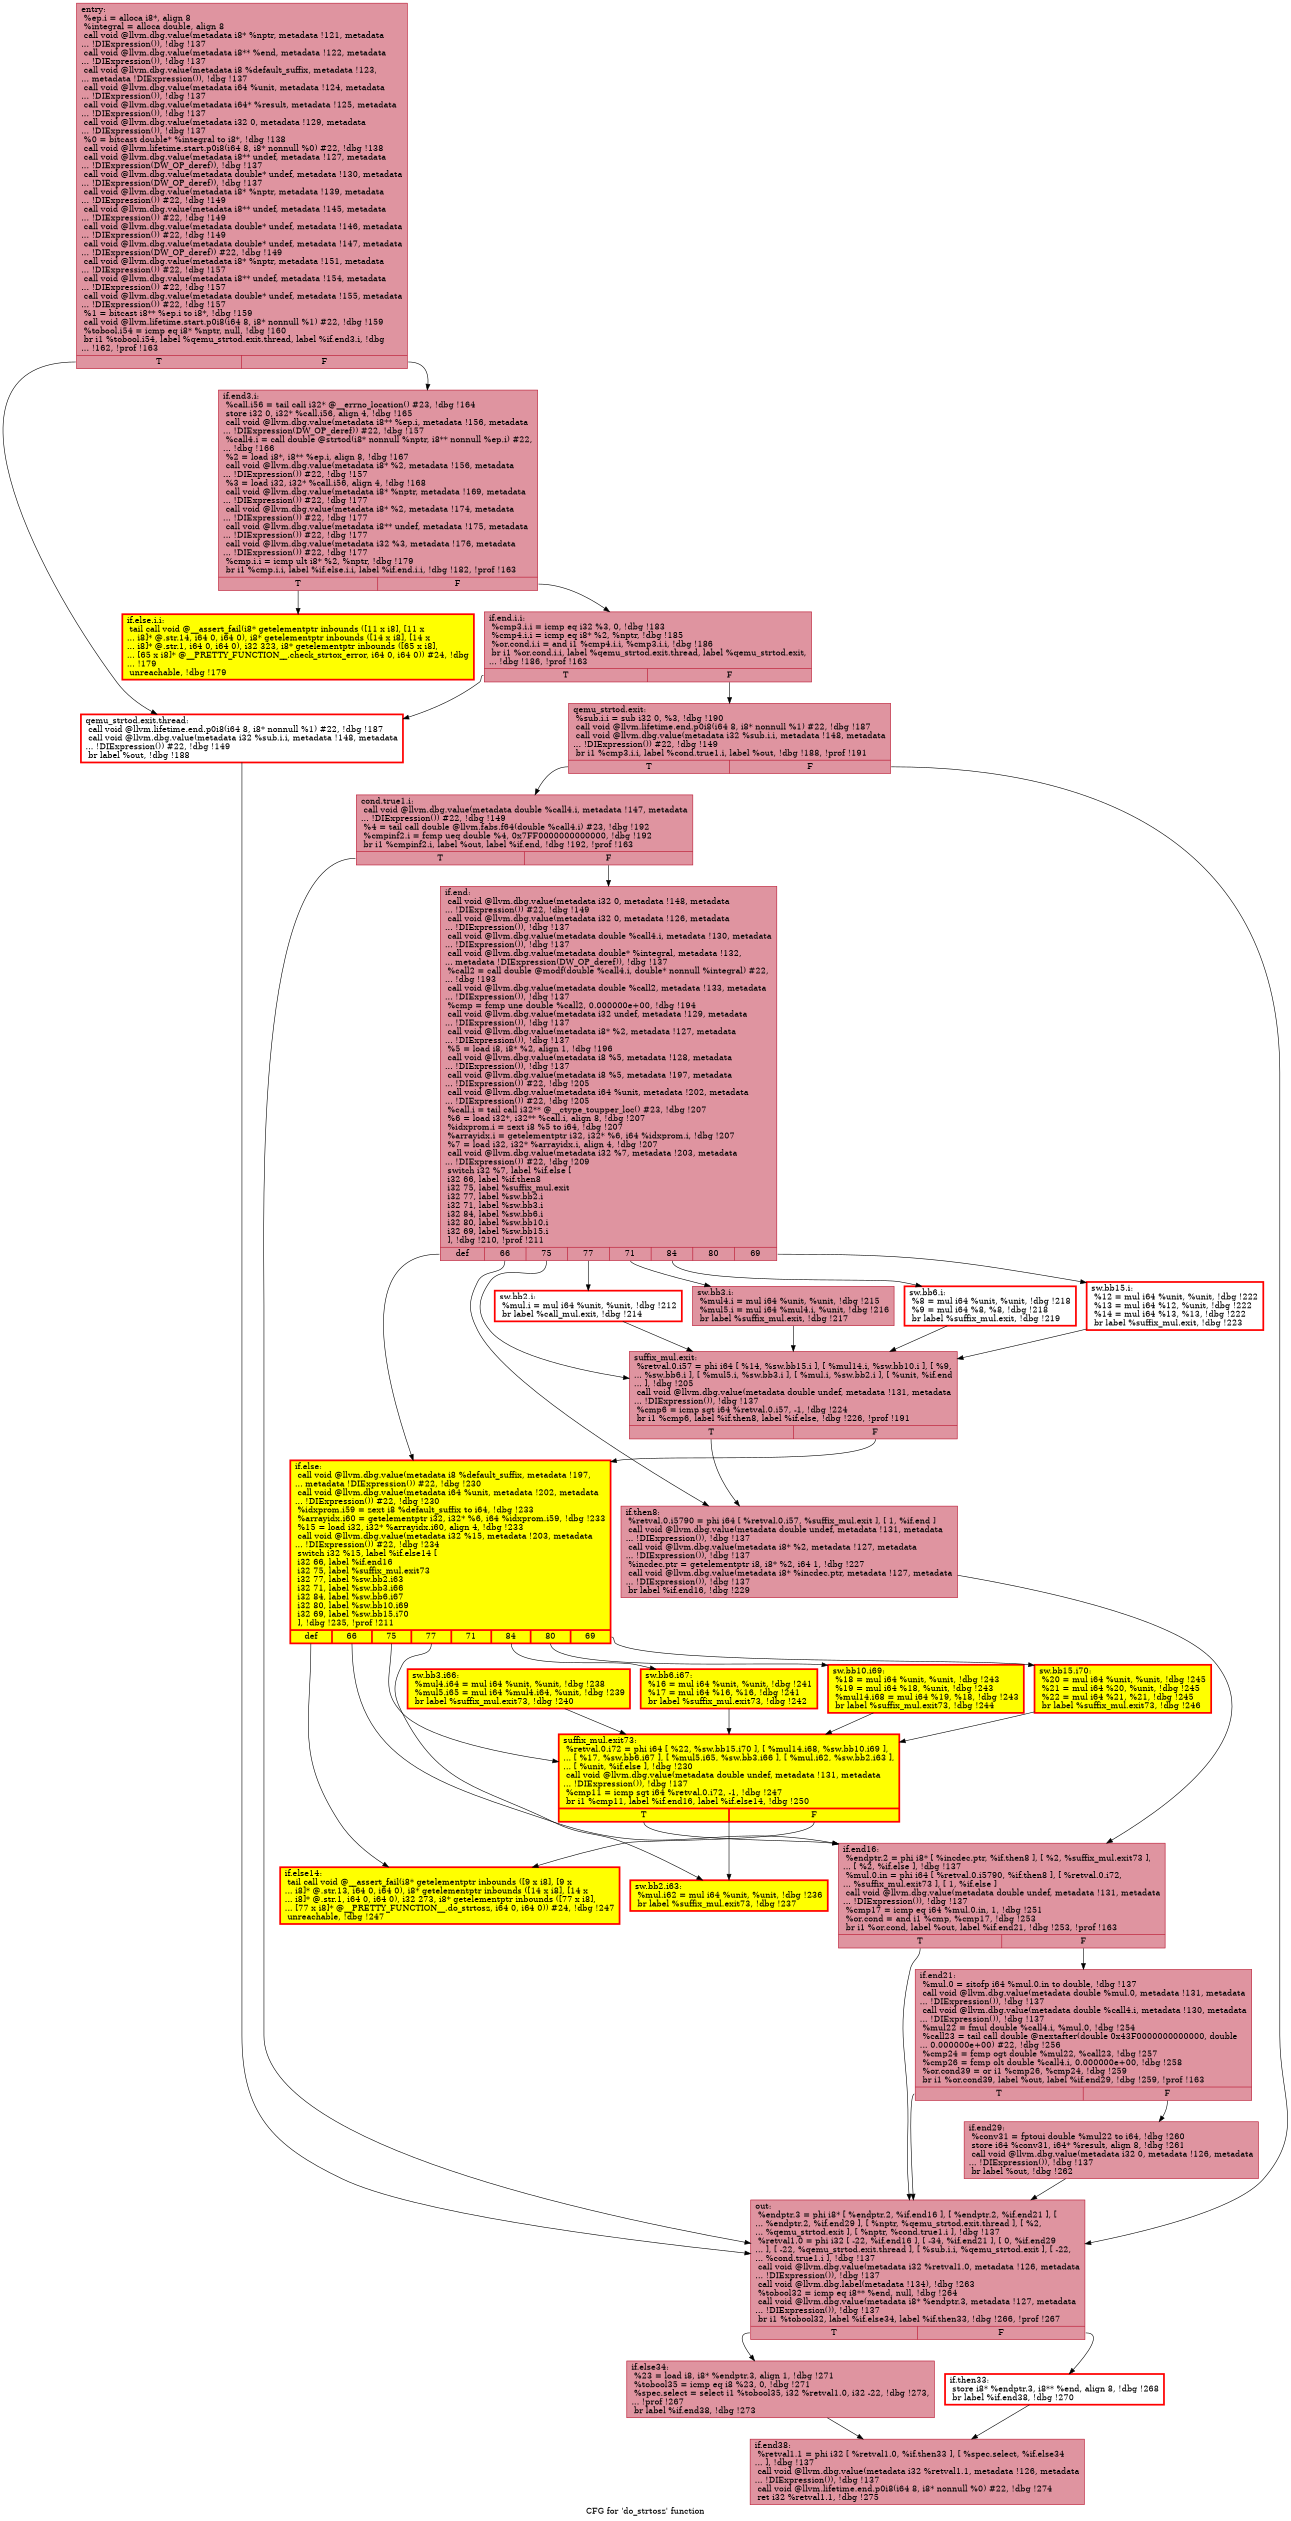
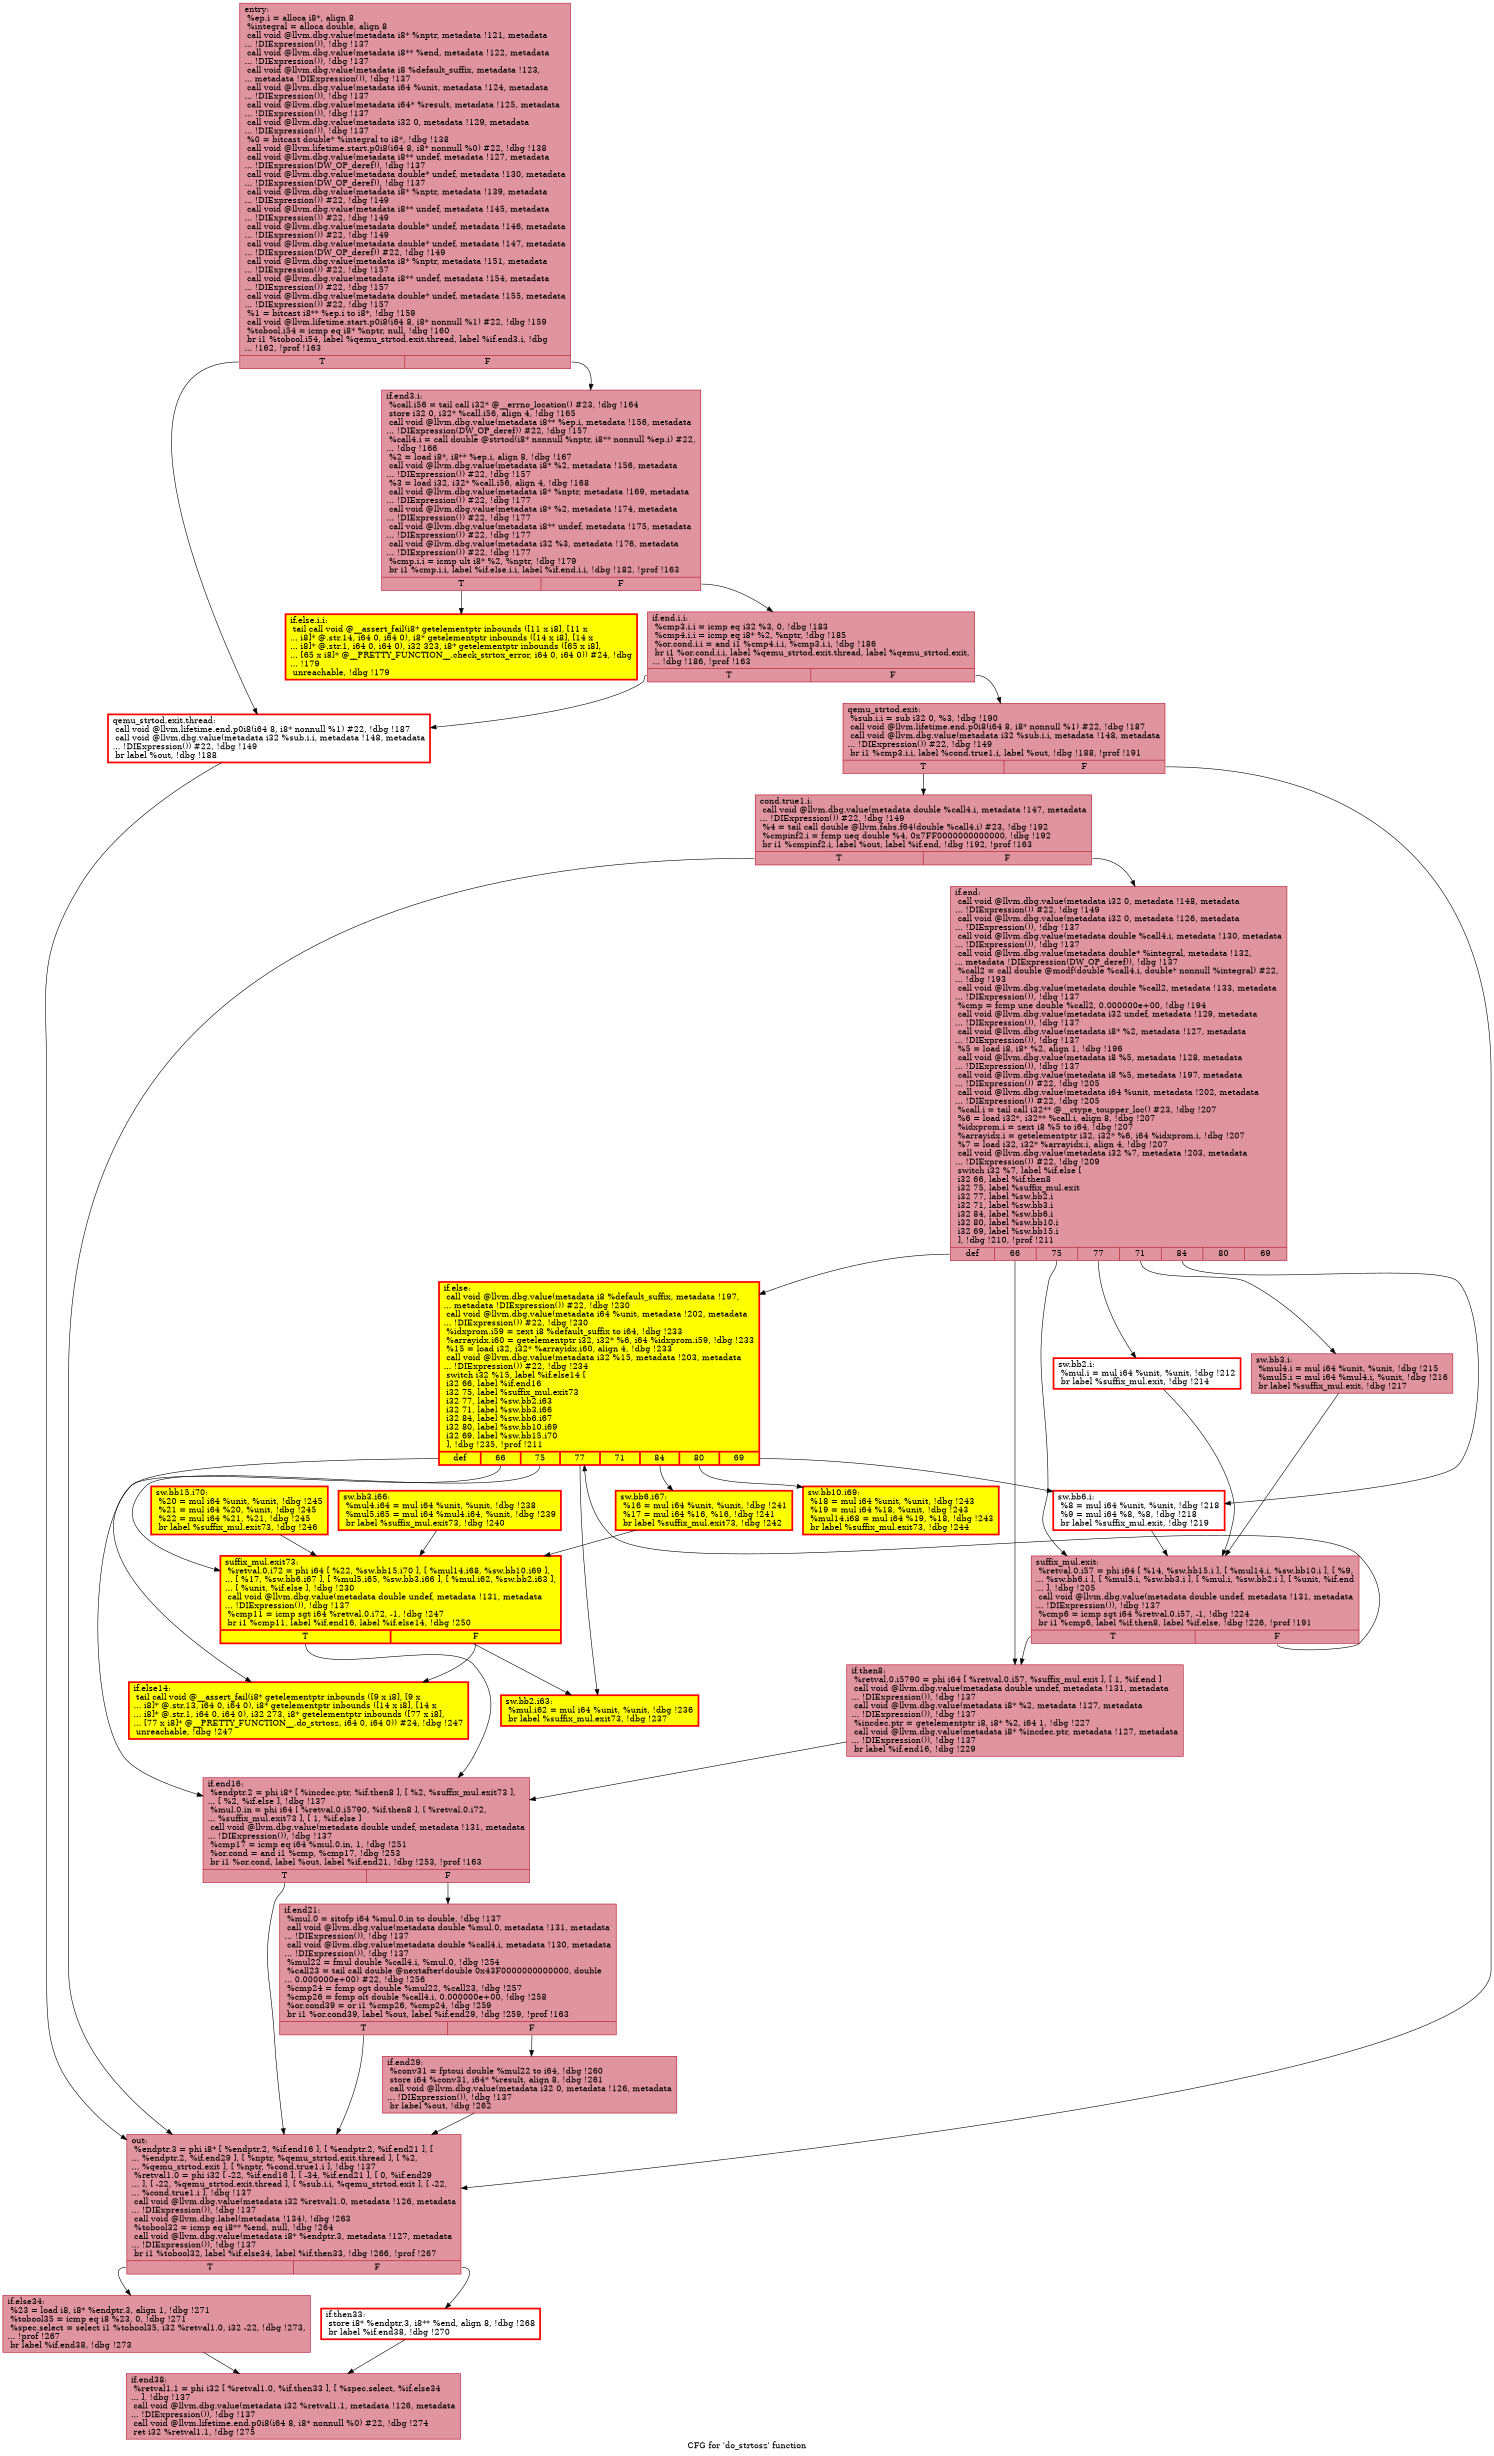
node "sw.bb15.i:": removed
node "sw.bb2.i:": text "br label %call_mul.exit, !dbg !214" -> "br label %suffix_mul.exit, !dbg !214"
edge "if.else:" -> "sw.bb15.i70:": now "if.else:" -> "sw.bb6.i:"
edge "sw.bb10.i69:" -> "suffix_mul.exit73:": removed
